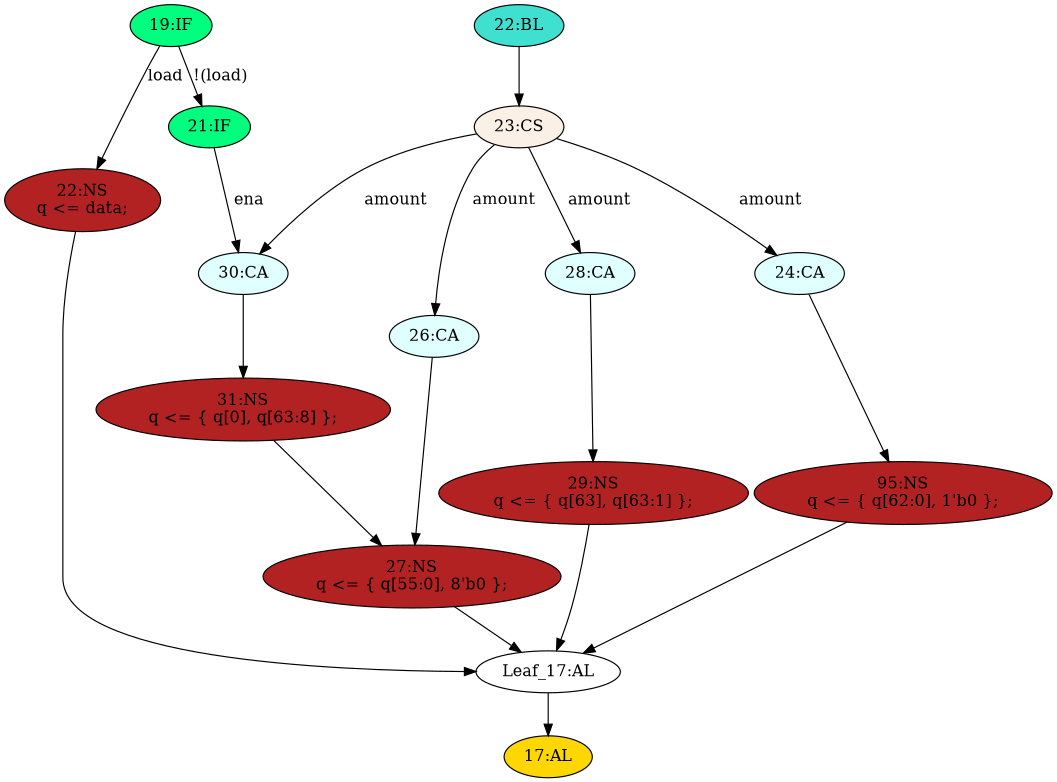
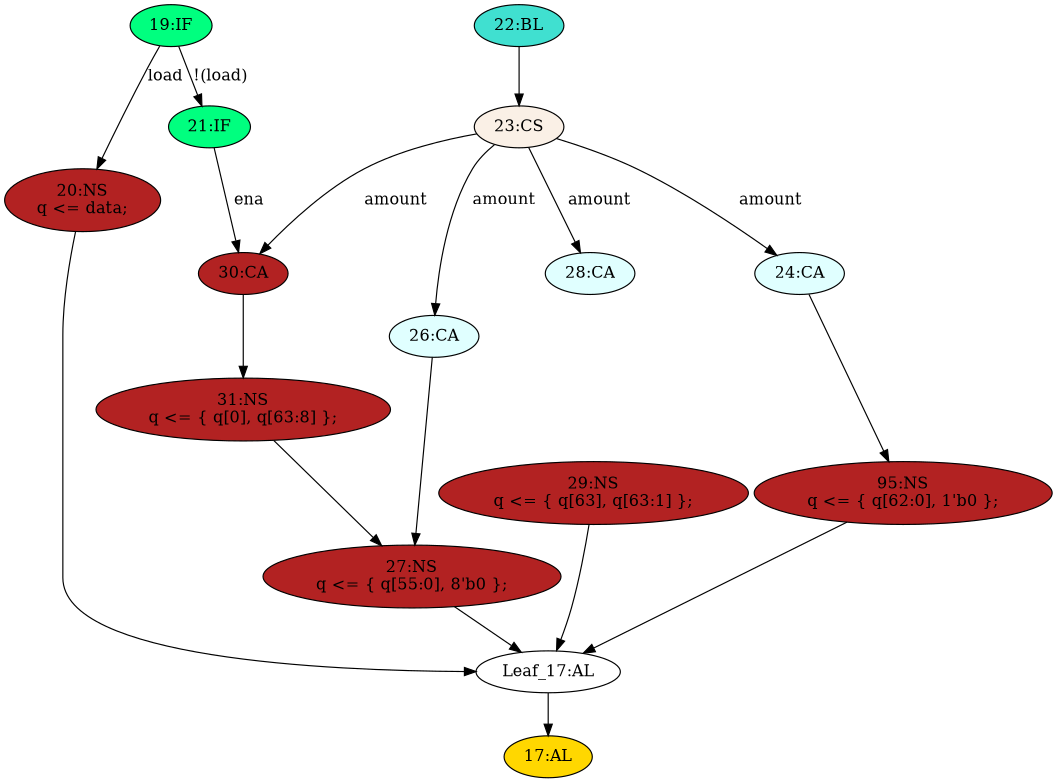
node "22:NS q <= data;": label "22:NS q <= data;" -> "20:NS q <= data;"
node "30:CA": fillcolor lightcyan -> firebrick
edge "28:CA" -> "29:NS q <= { q[63], q[63:1] };": removed
